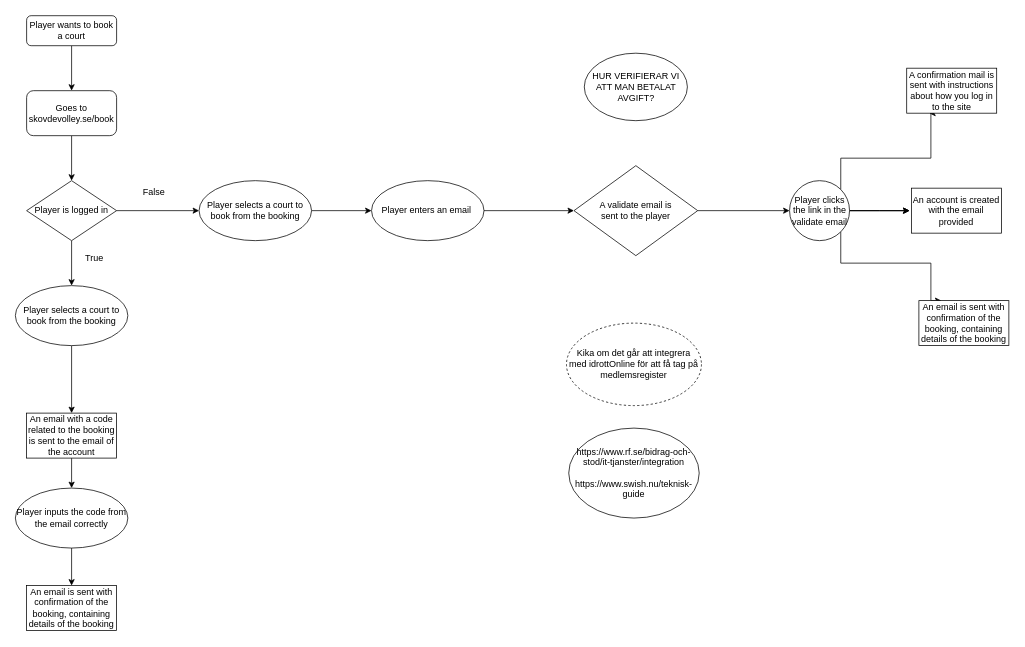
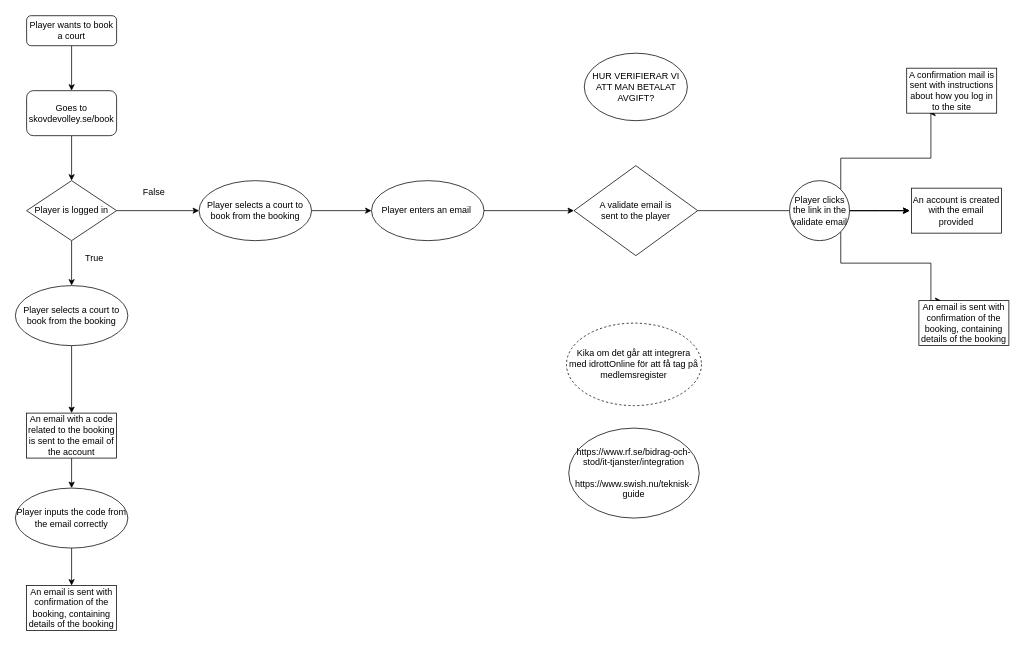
edge "A validate email is sent to the player" -> "Player clicks the link in the validate email": arrowhead classic -> none
